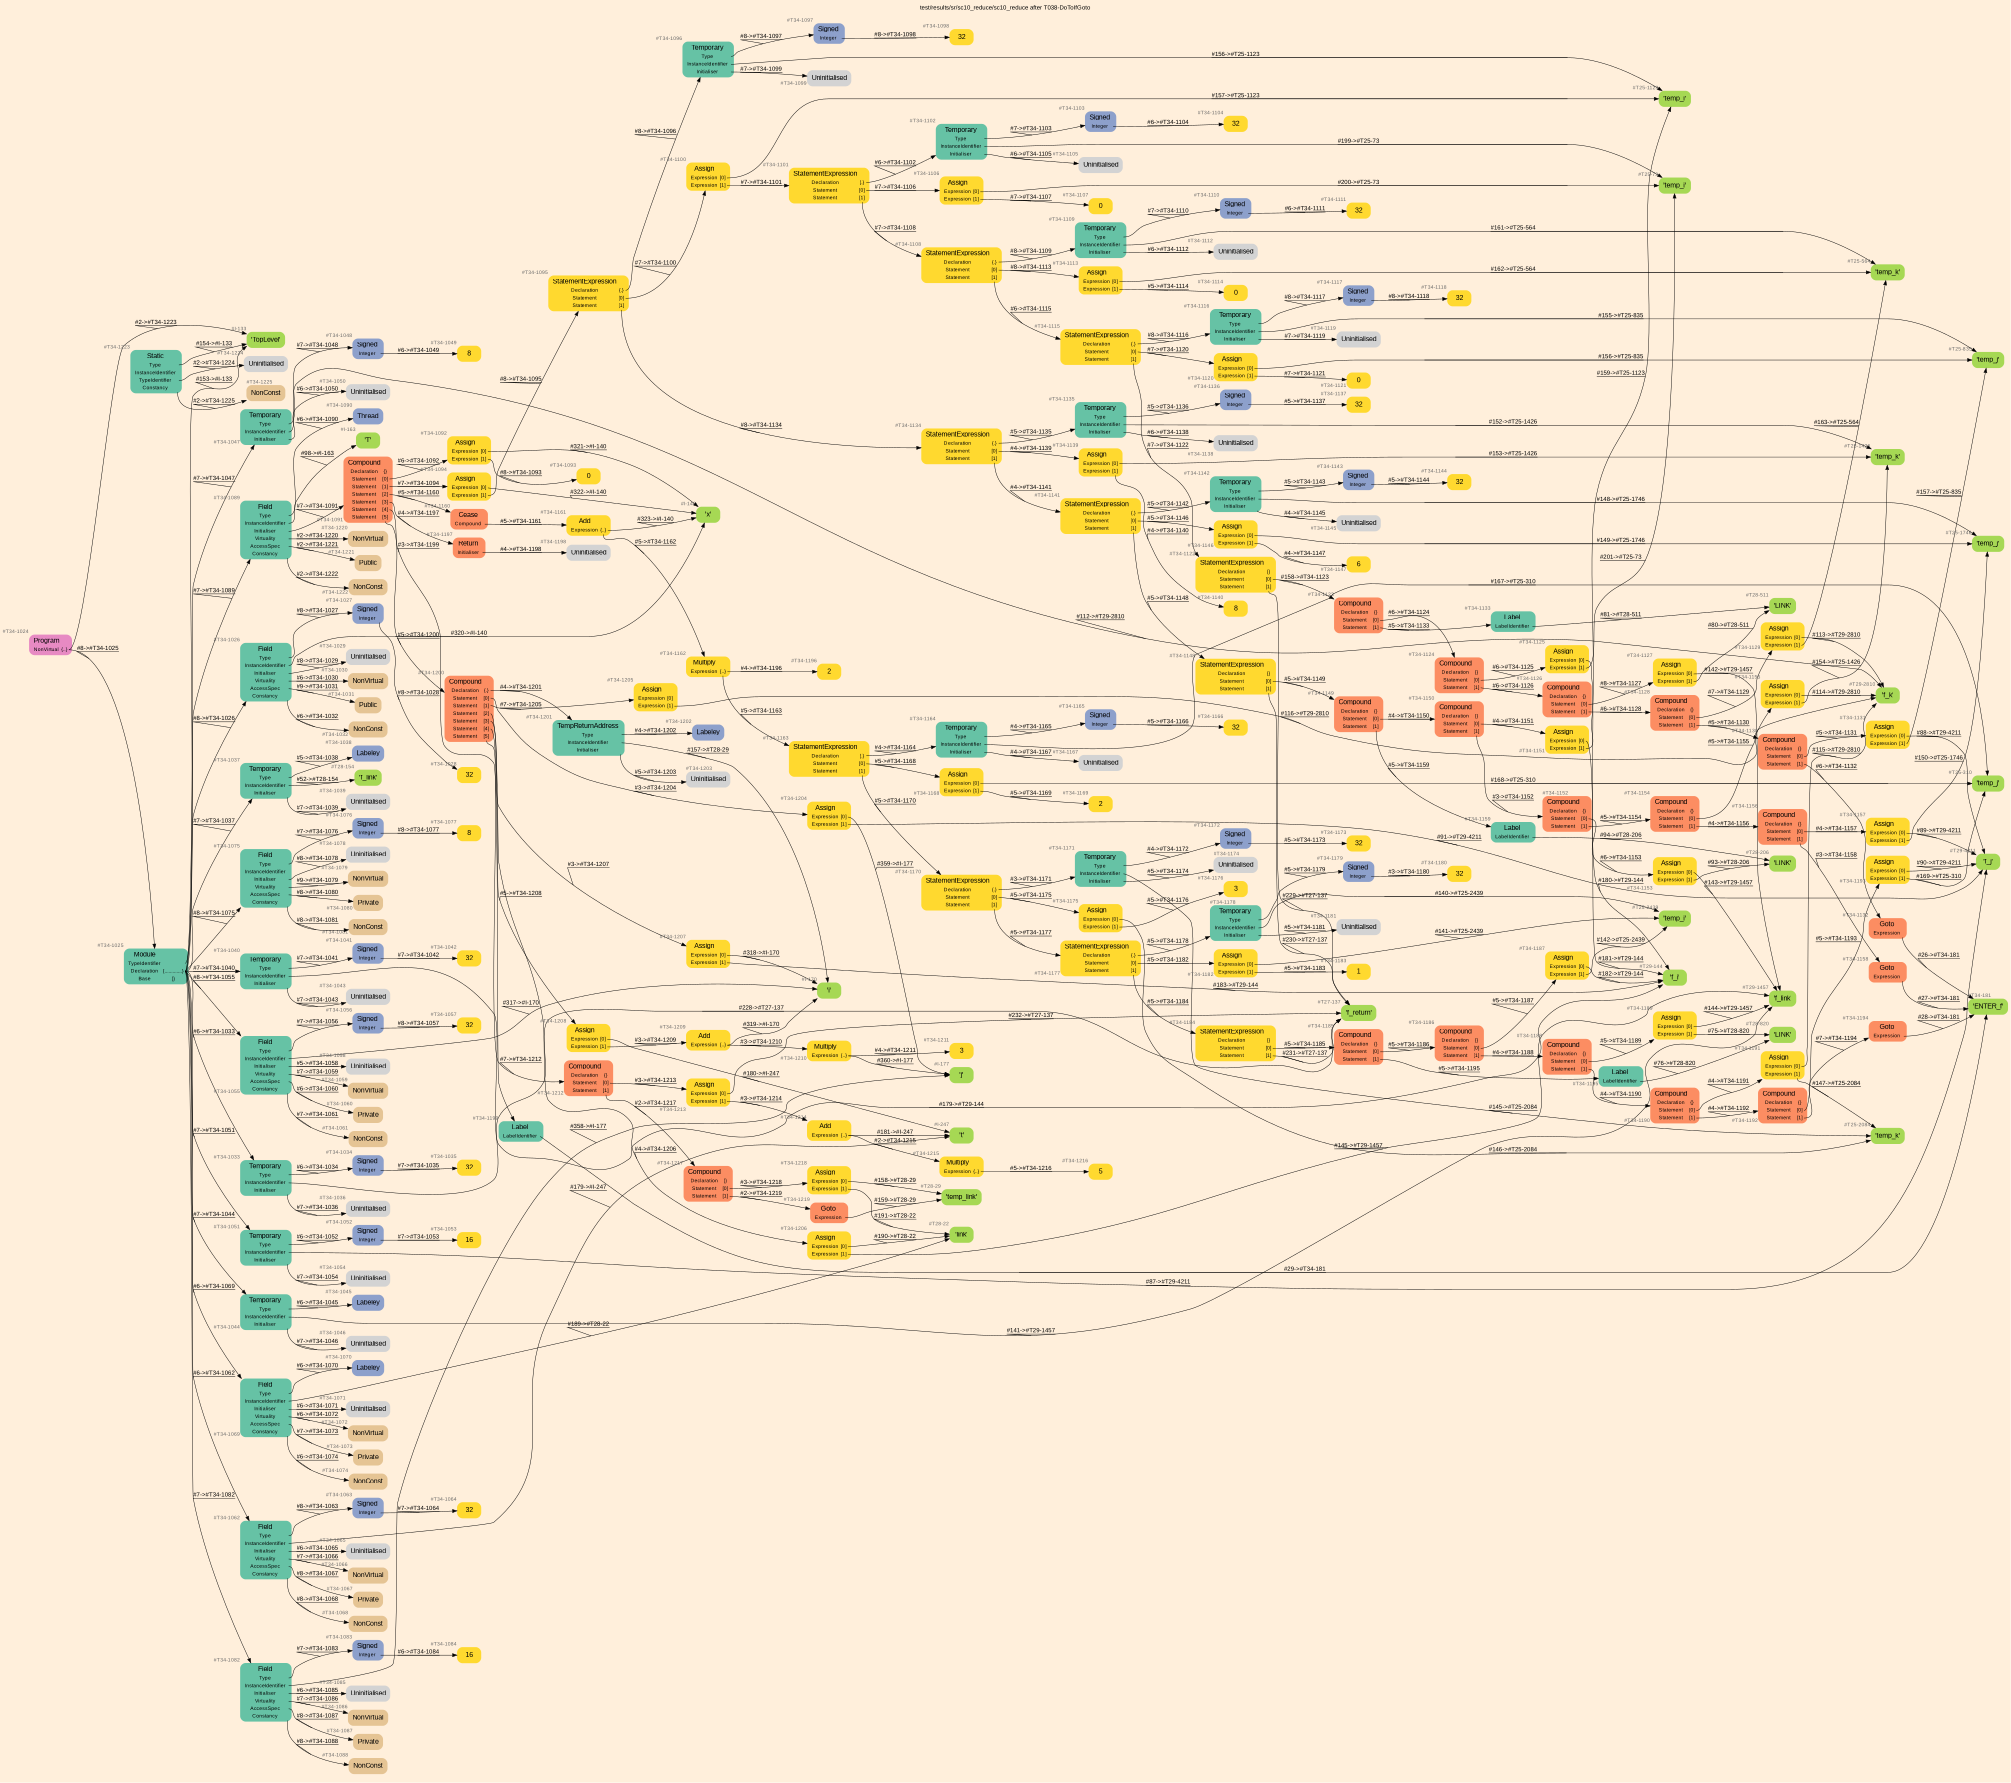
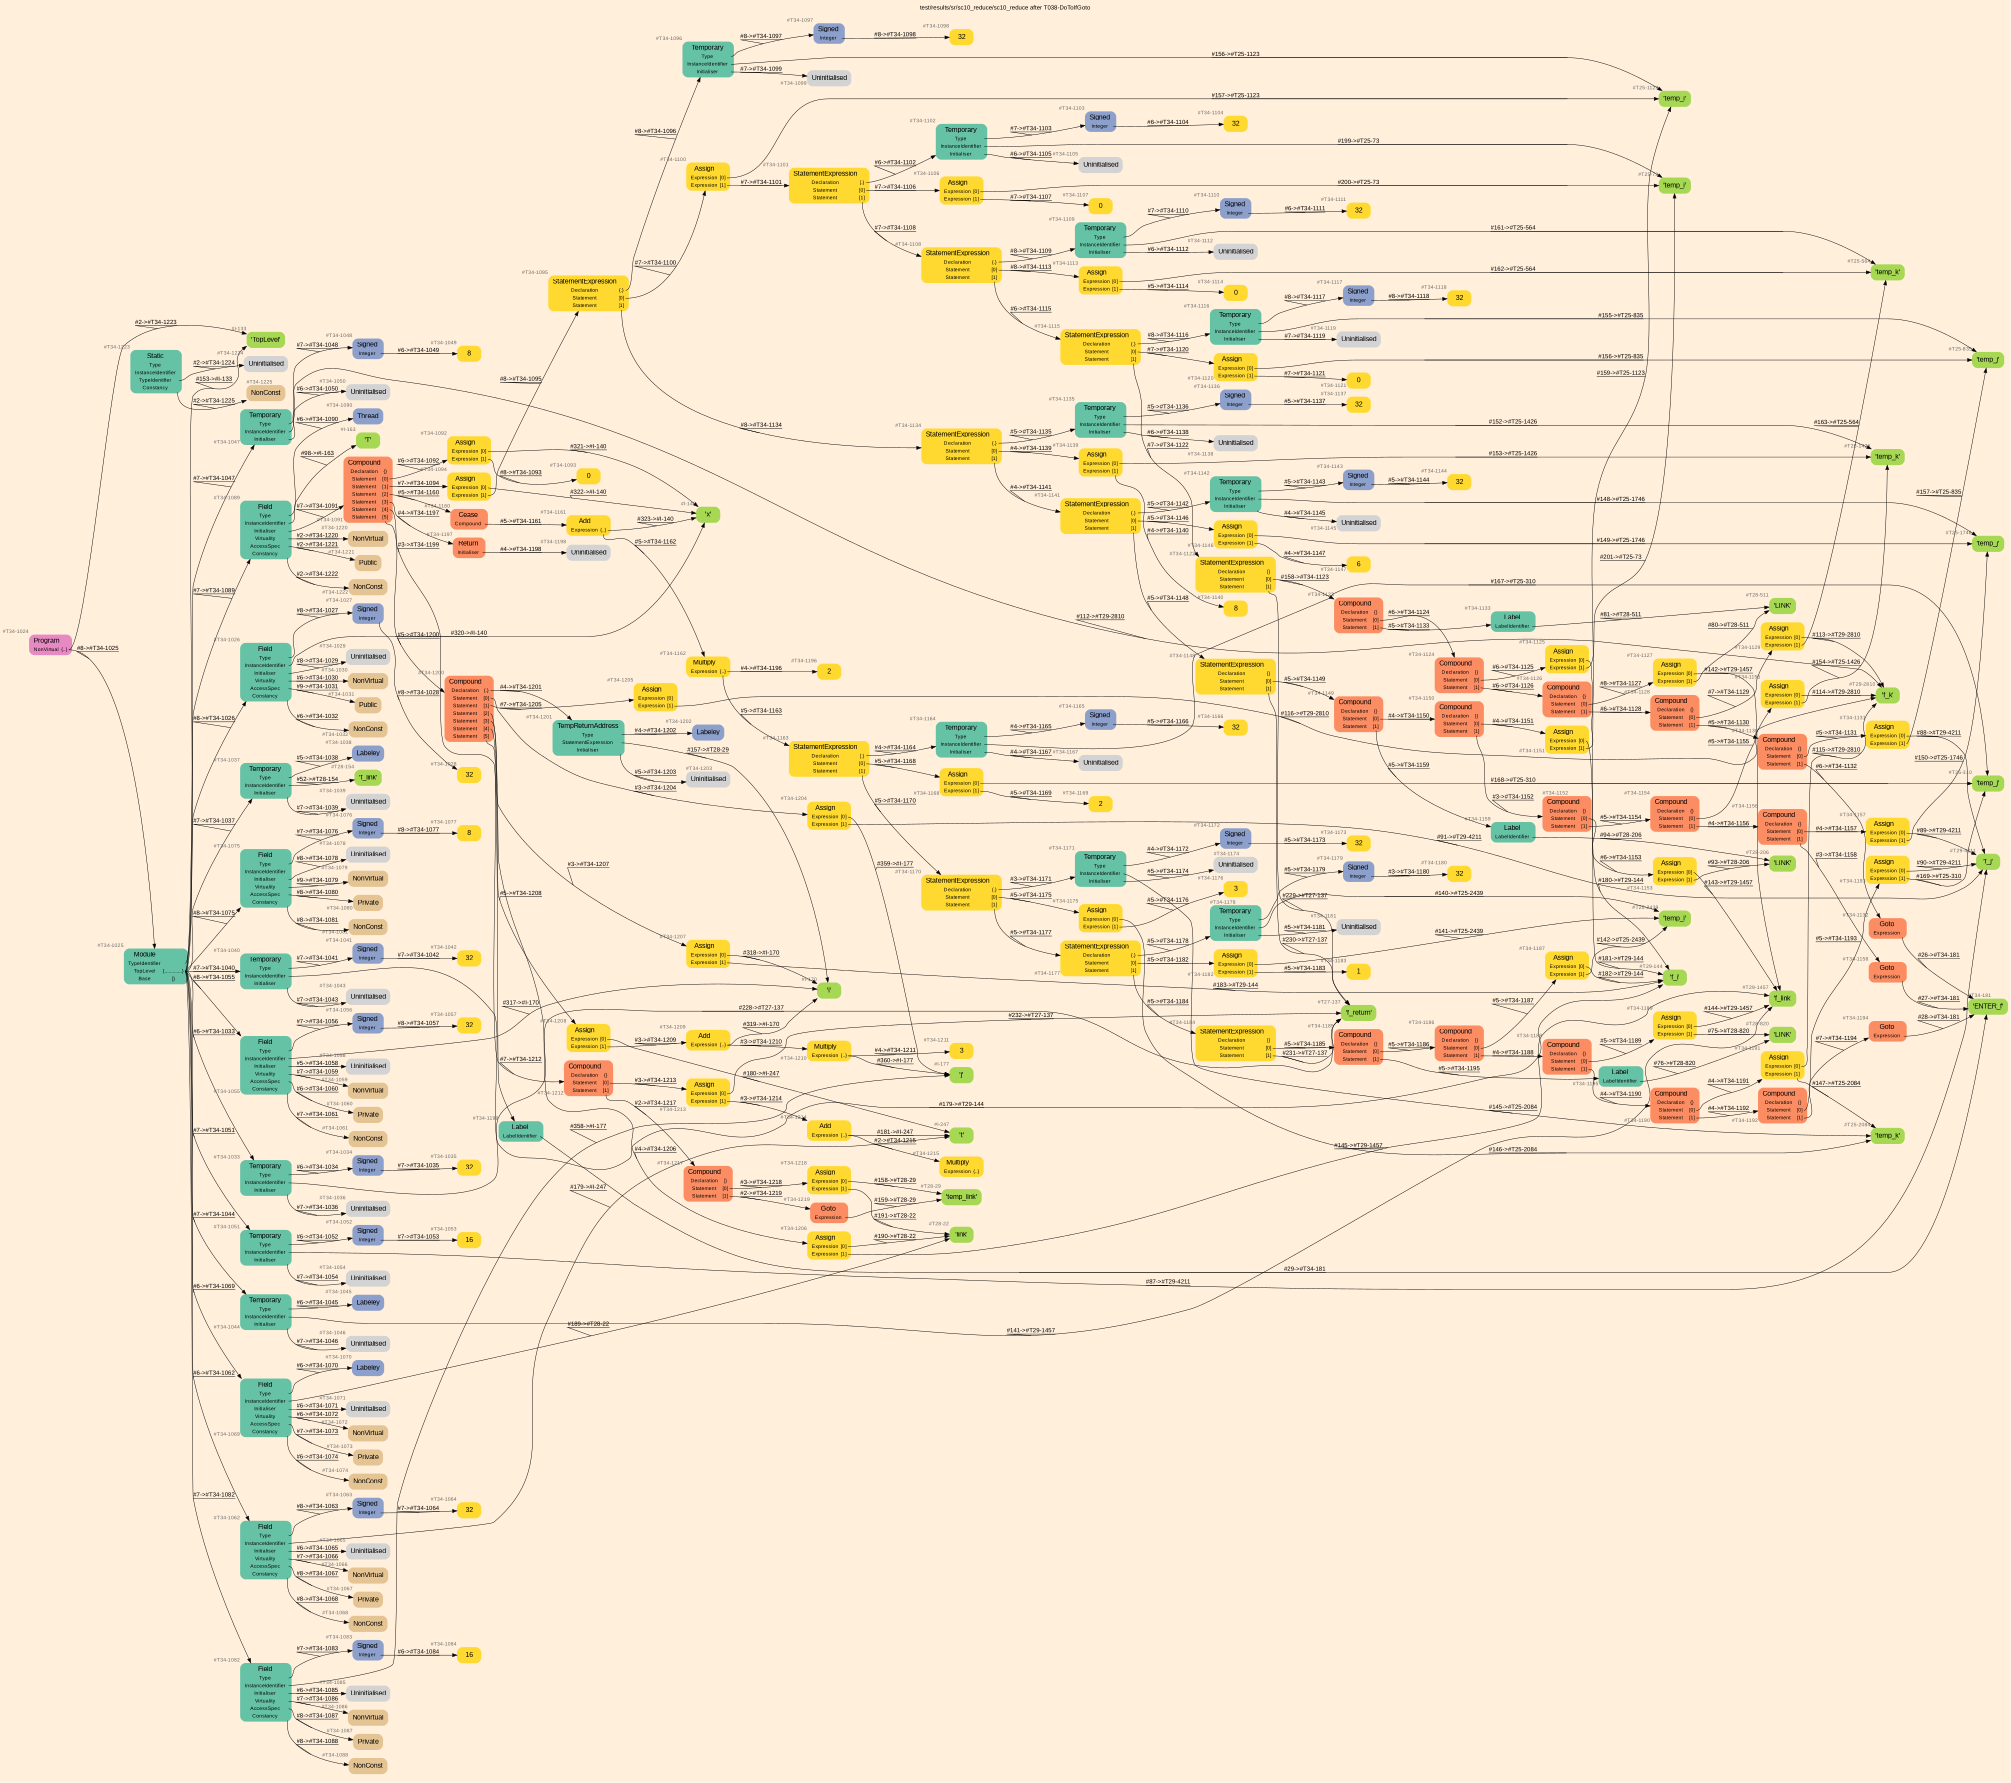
edge "Static" -> "'TopLevel'": removed, label "#154->#I-133"
node "TempReturnAddress": text "InstanceIdentifier" -> "StatementExpression"
node "Module": text "Declaration" -> "TopLevel"
node "5": removed
